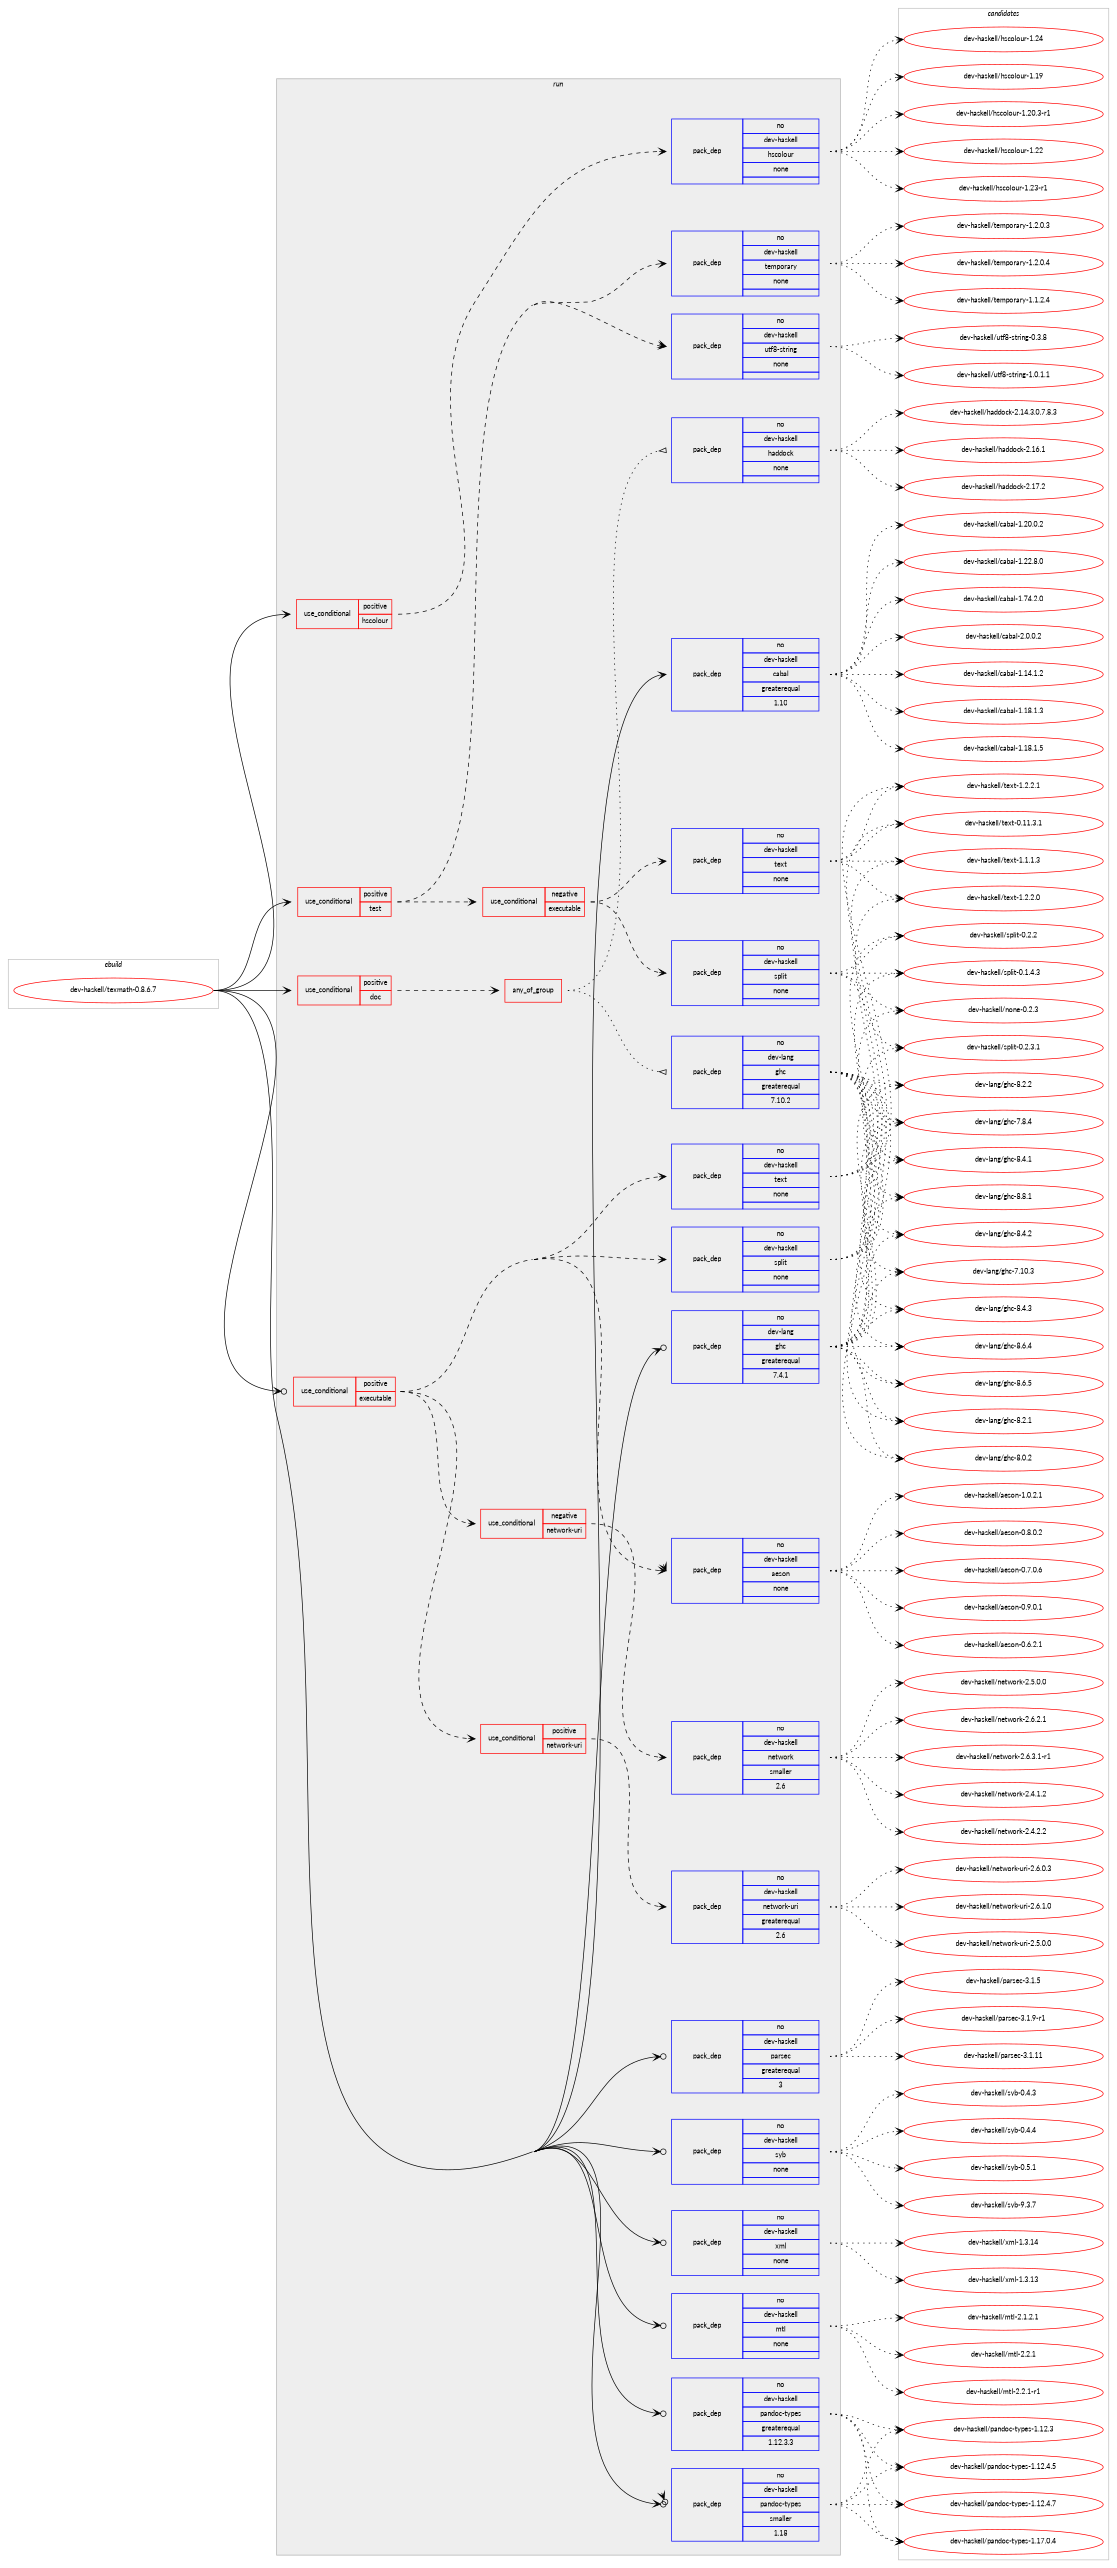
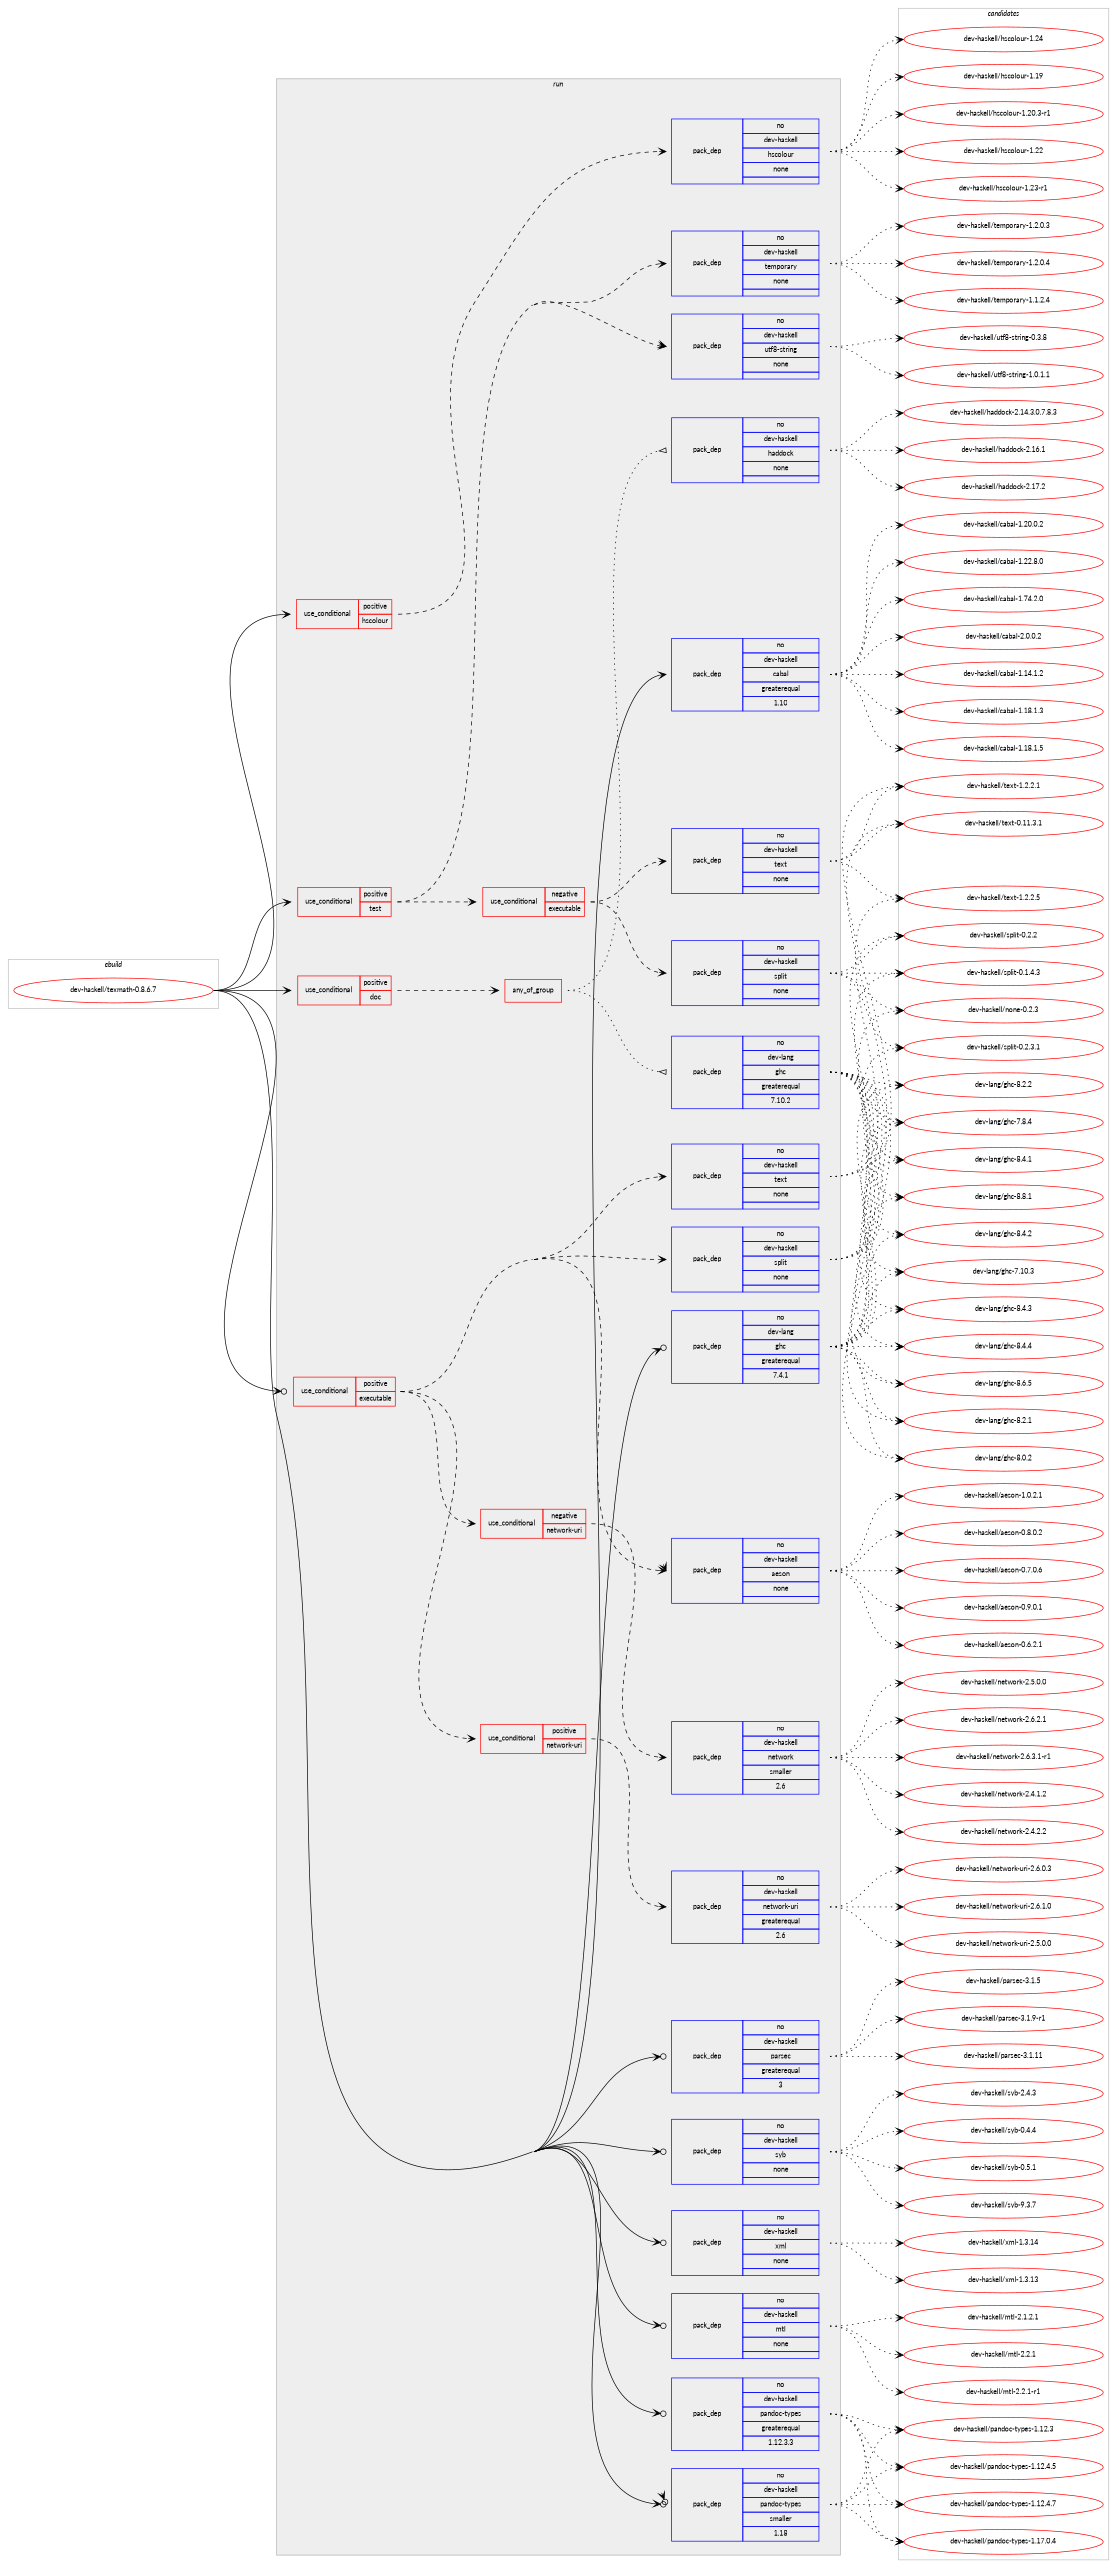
node "dev-haskell/text-1.1.1.3": removed
node "dev-haskell/text-1.2.2.0": label "dev-haskell/text-1.2.2.0" -> "dev-haskell/text-1.2.2.5"
node "dev-lang/ghc-8.6.4": label "dev-lang/ghc-8.6.4" -> "dev-lang/ghc-8.4.4"
node "dev-haskell/syb-0.4.3": label "dev-haskell/syb-0.4.3" -> "dev-haskell/syb-2.4.3"
